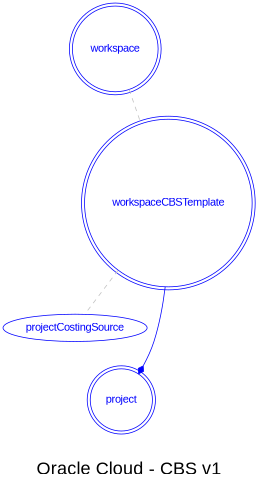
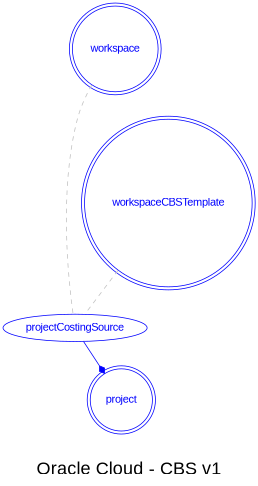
edge "workspace" -- "workspaceCBSTemplate": now "workspace" -- "projectCostingSource"
edge "workspaceCBSTemplate" -> "project": now "projectCostingSource" -> "project"
